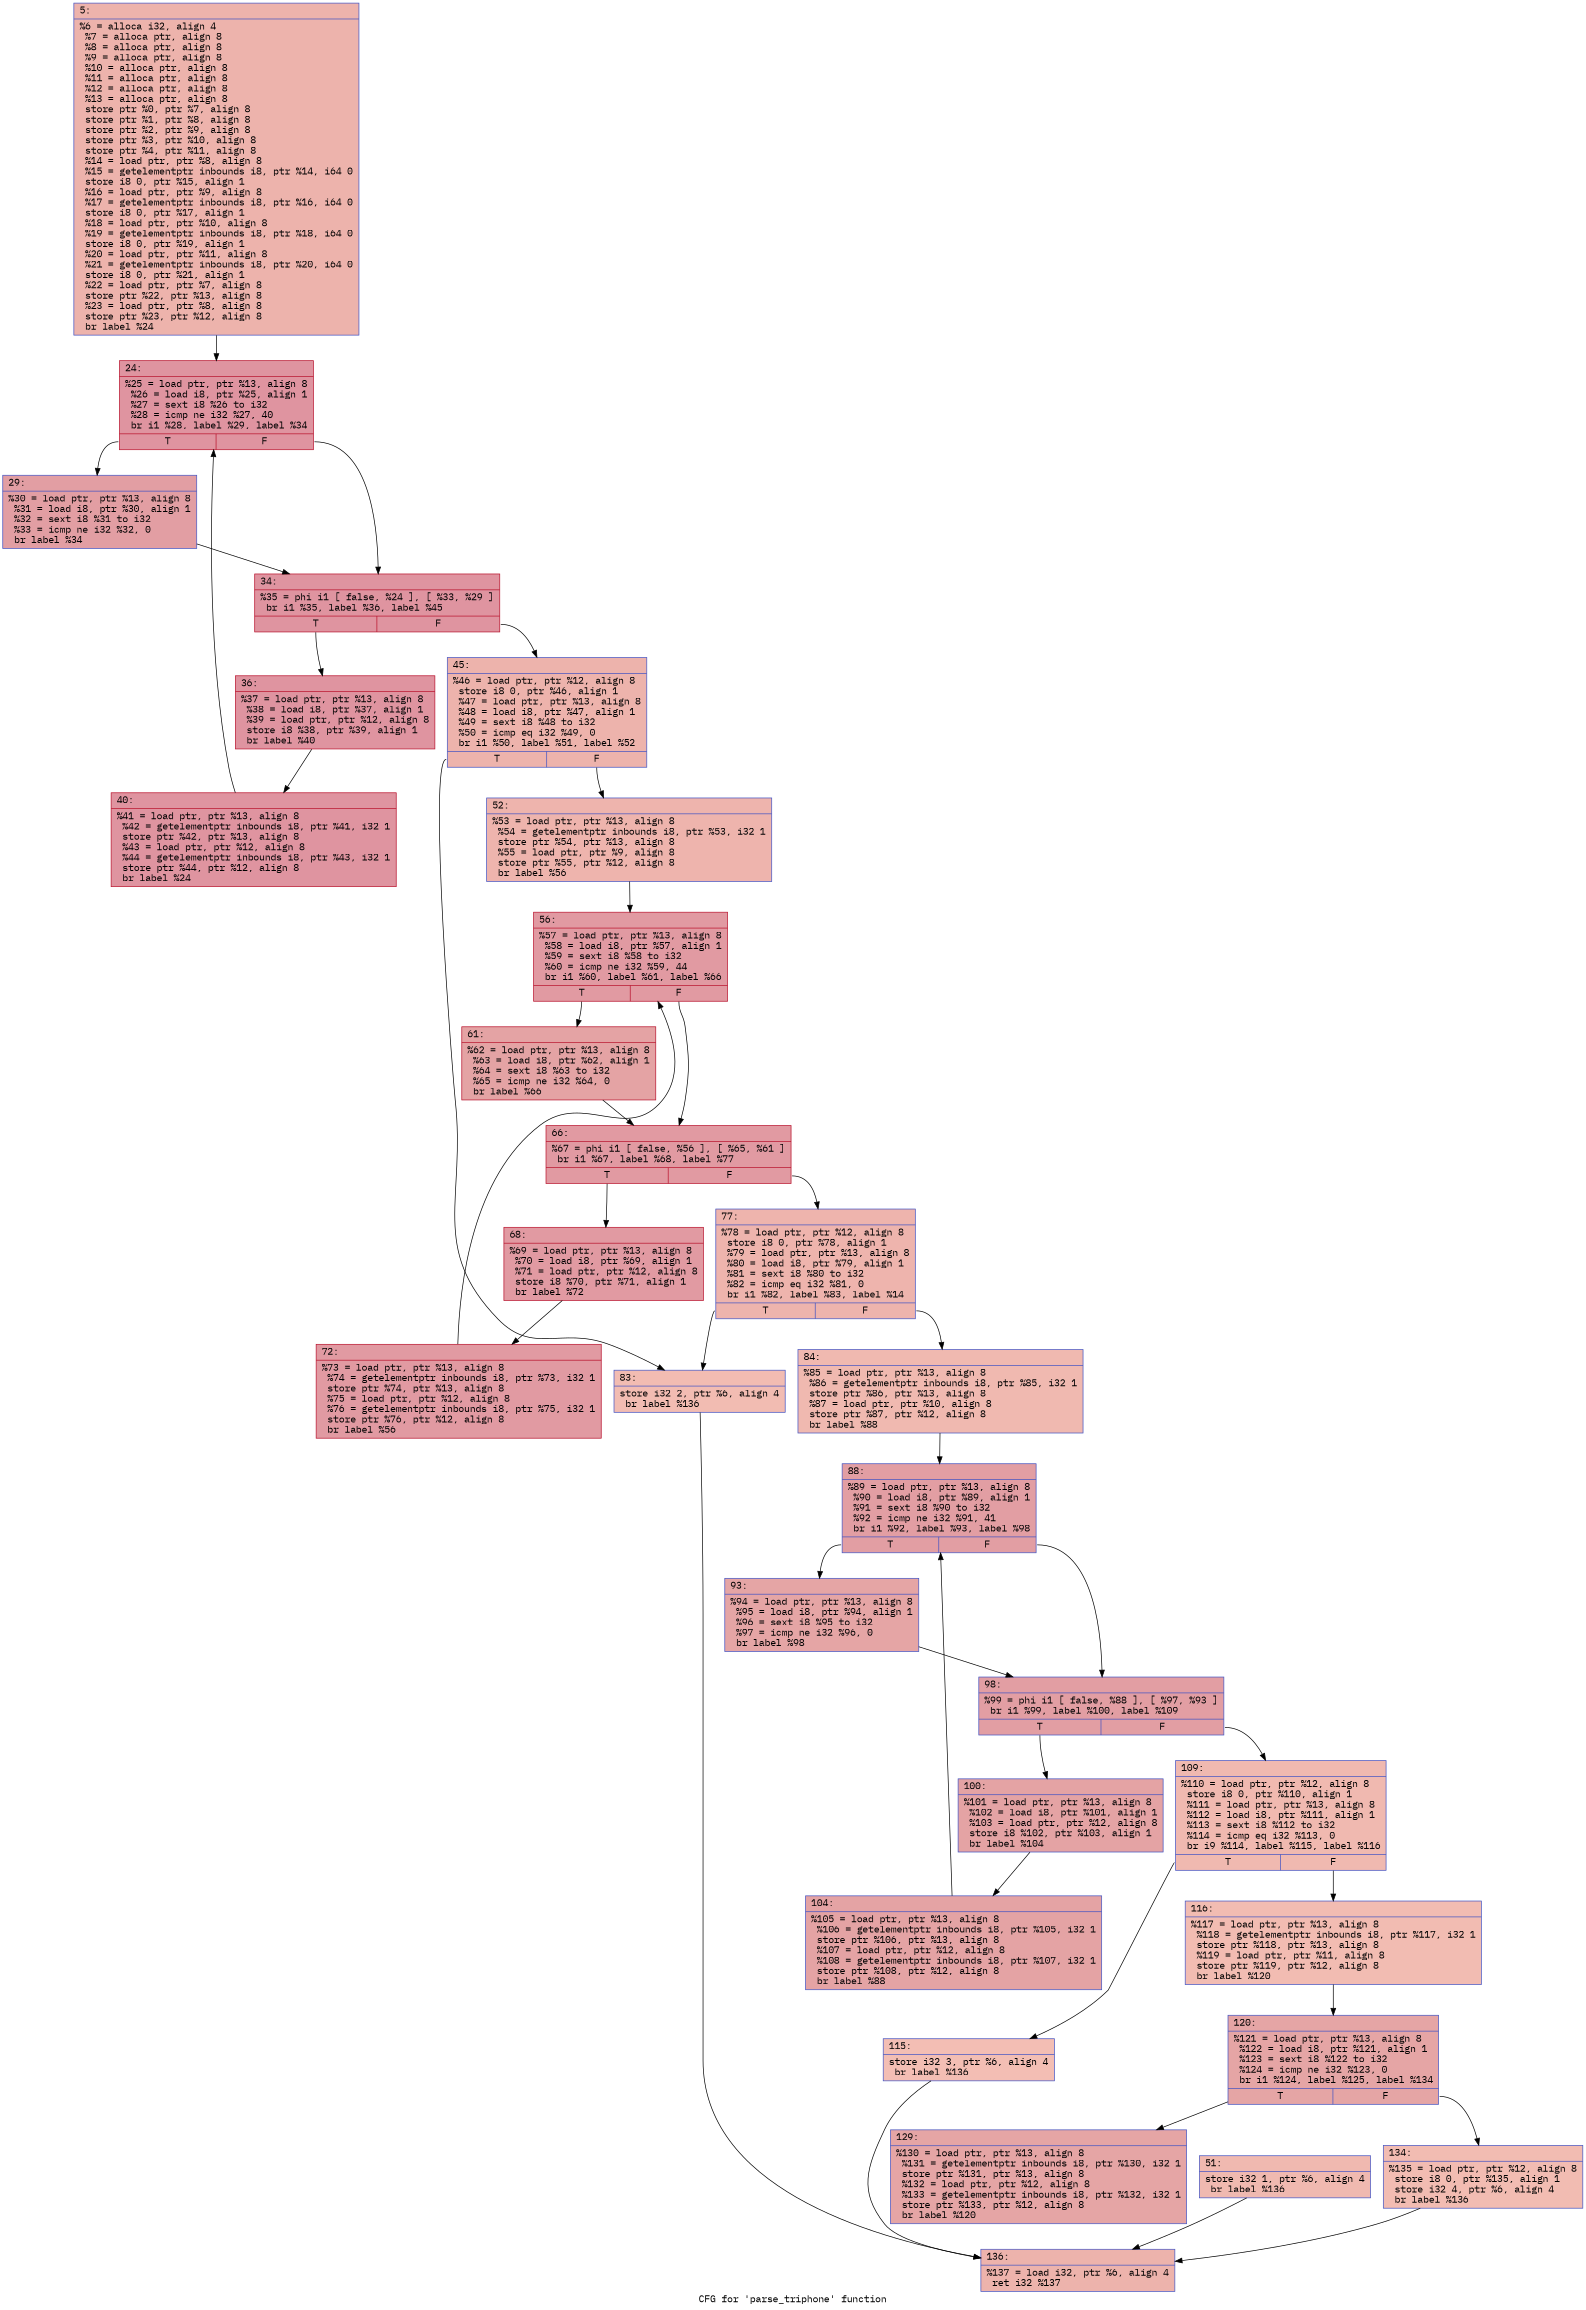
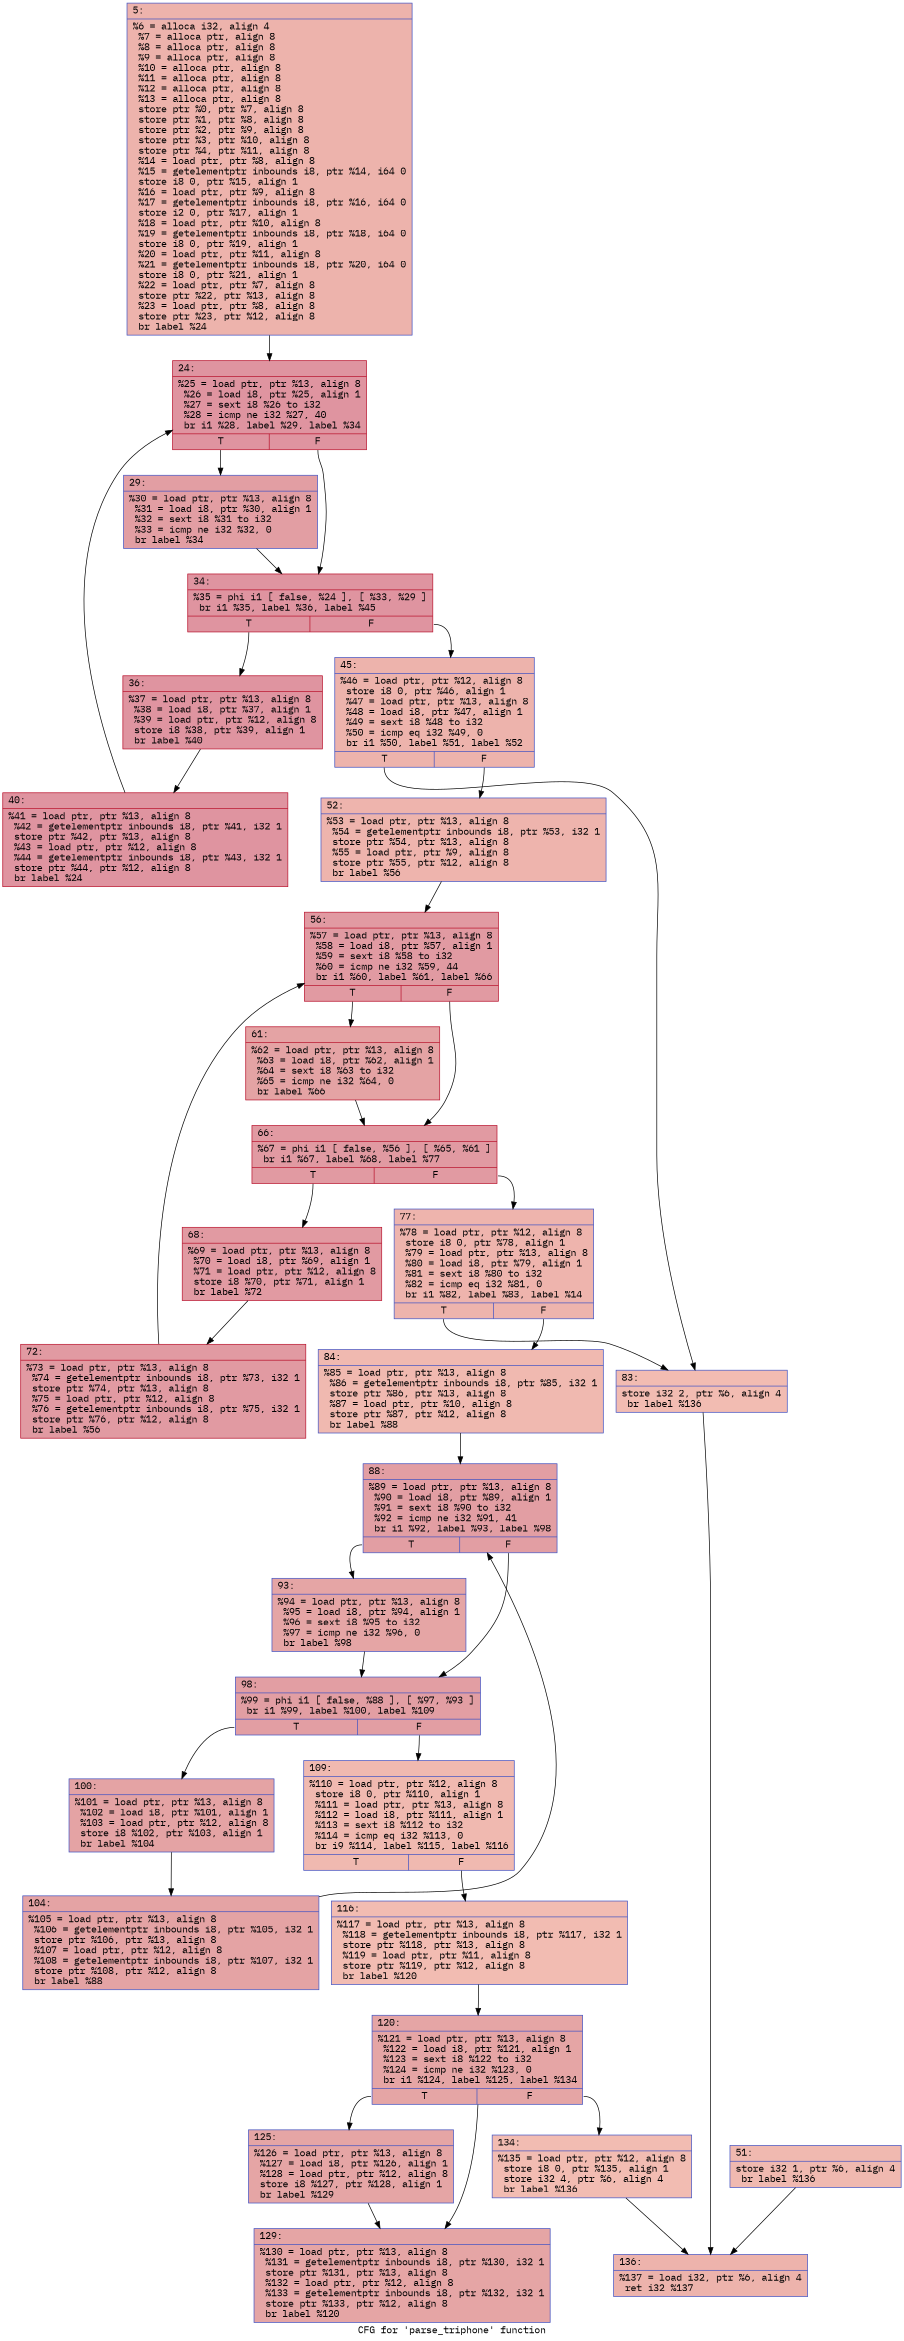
node "5:": text "store i8 0, ptr %17, align 1" -> "store i2 0, ptr %17, align 1"
node "115:": removed
node "125:": added
